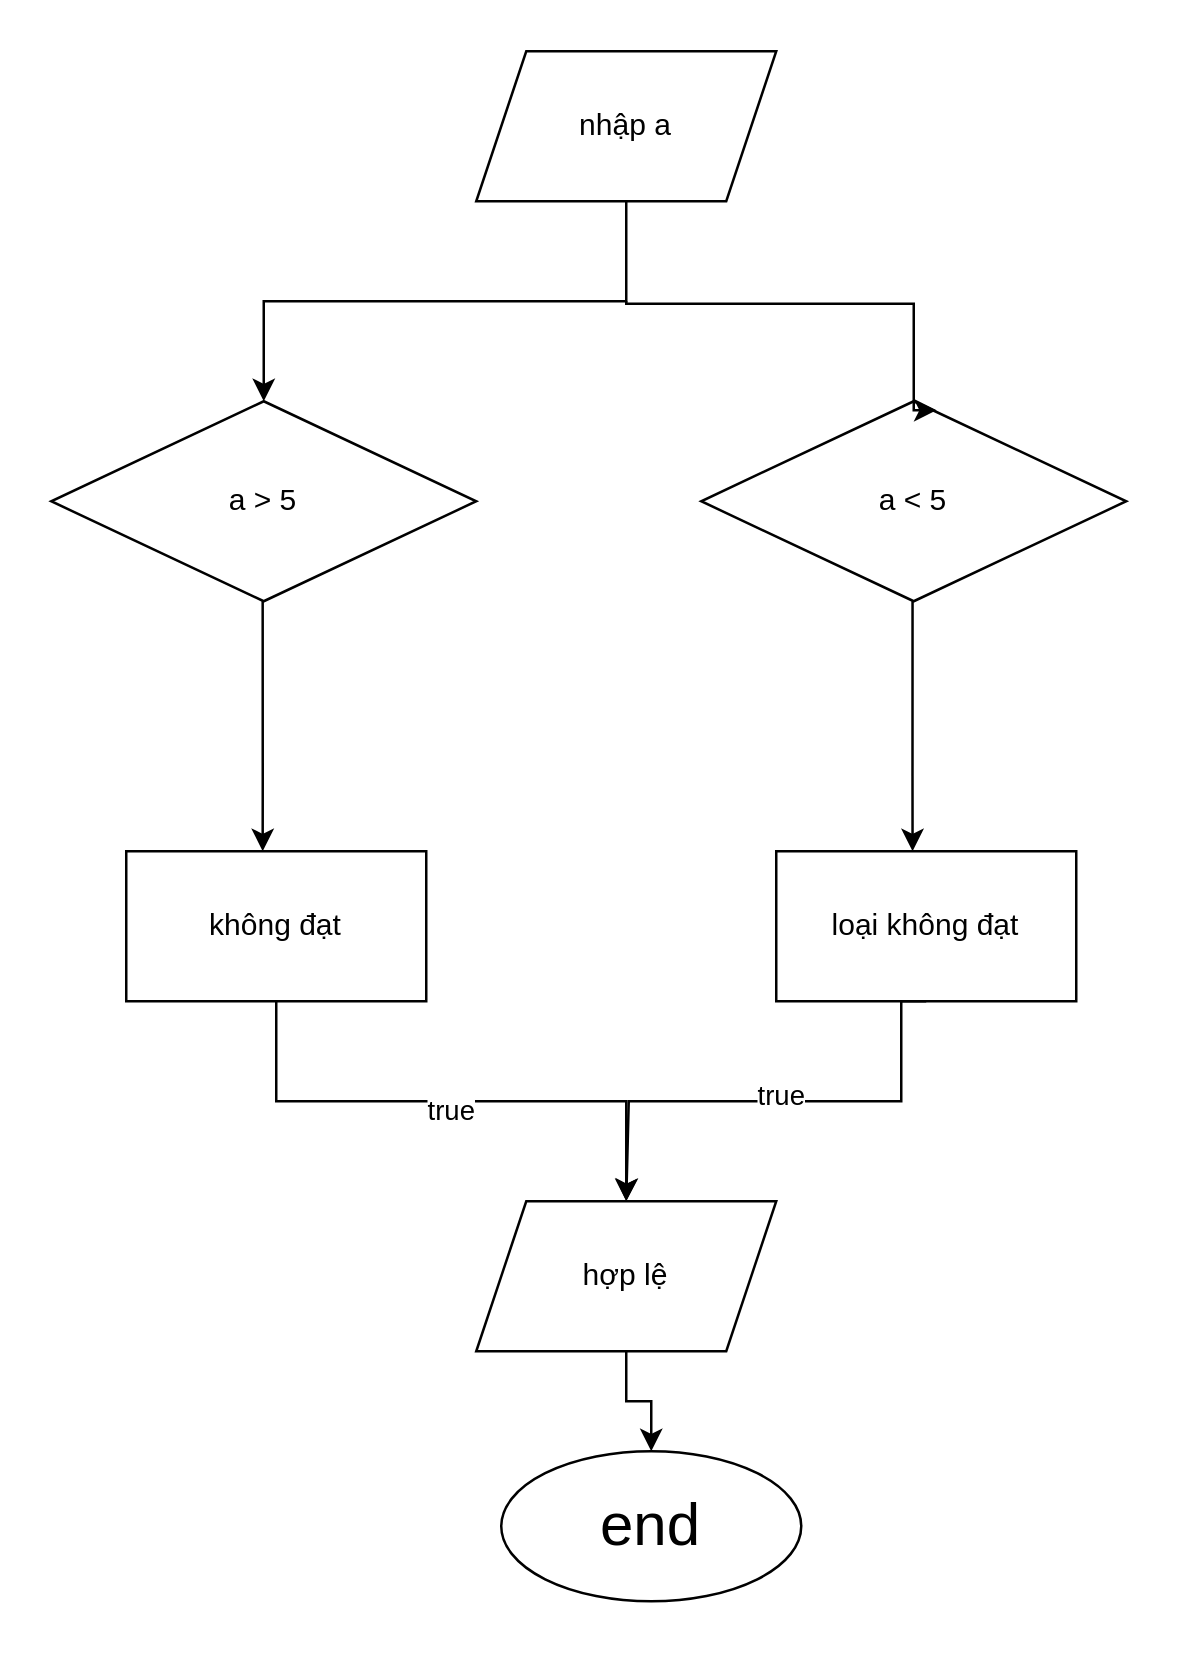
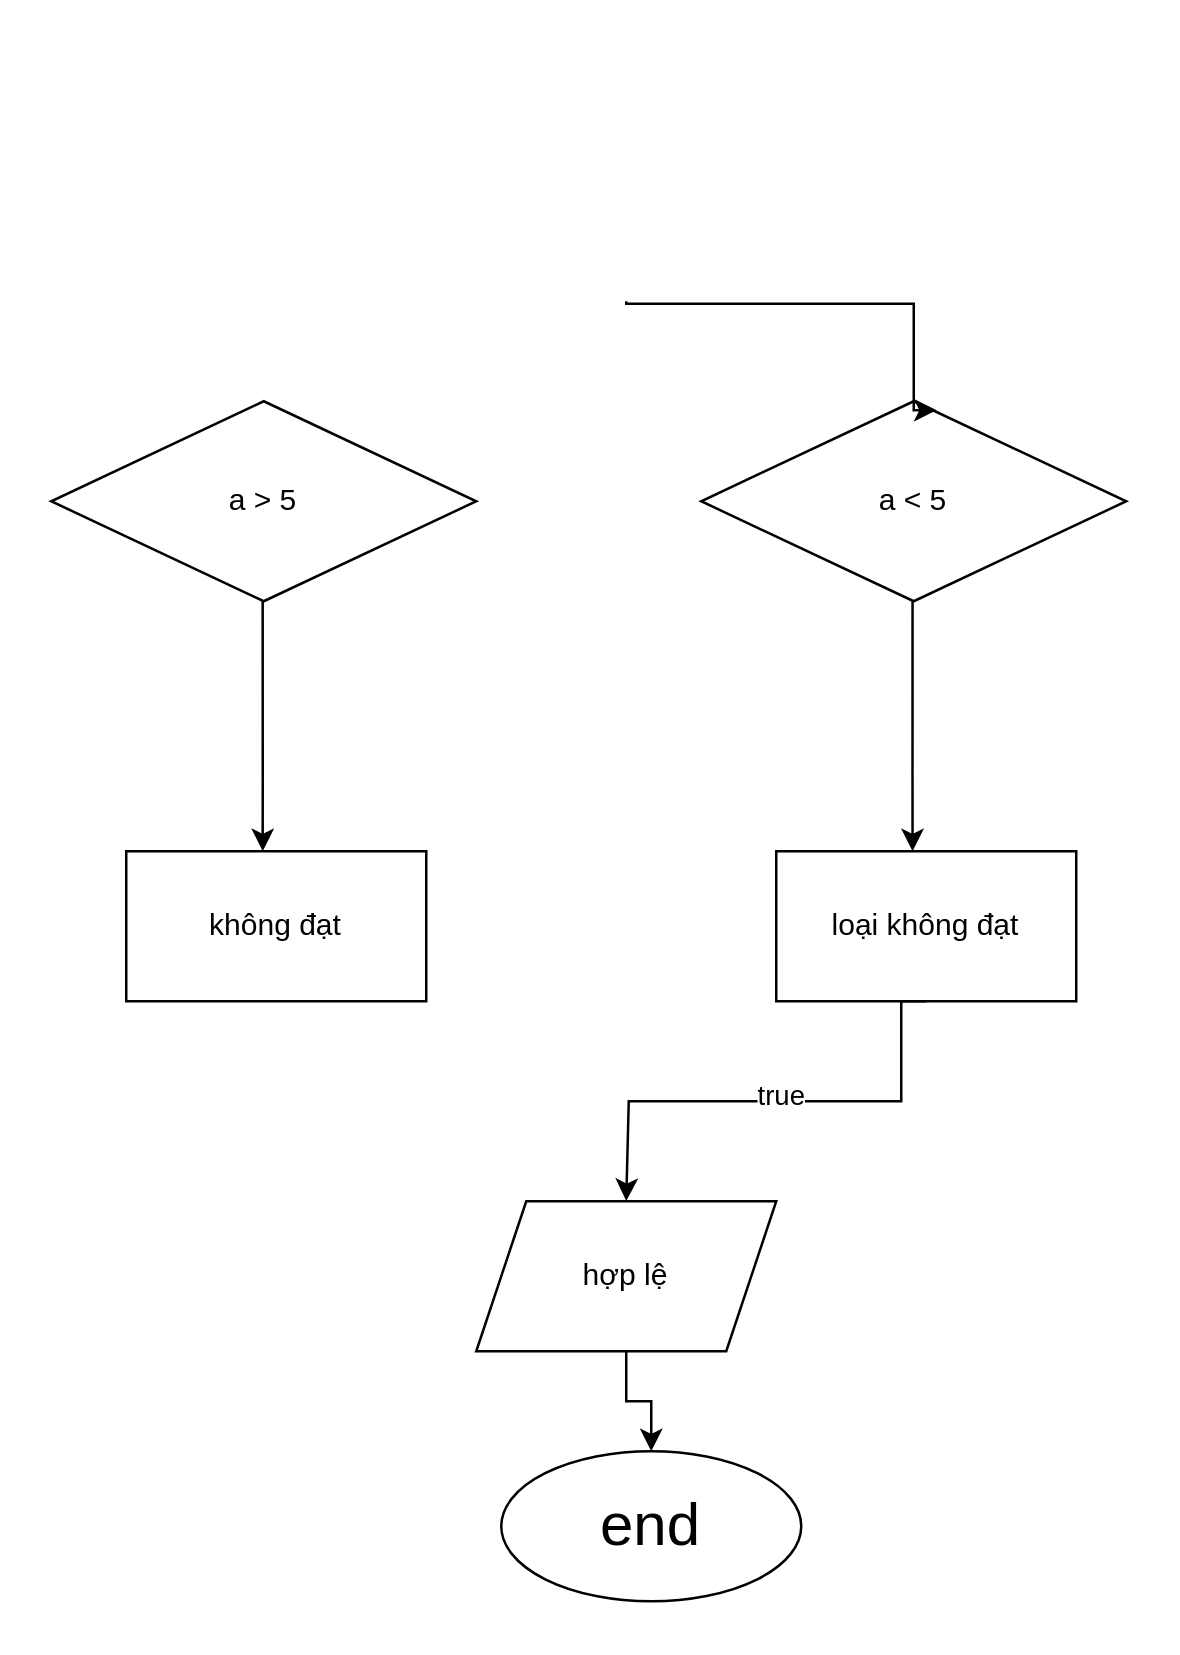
node "nhập a": removed
edge "nhập a" -> "a > 5": removed
edge "không đạt" -> "hợp lệ": removed, label "true"
